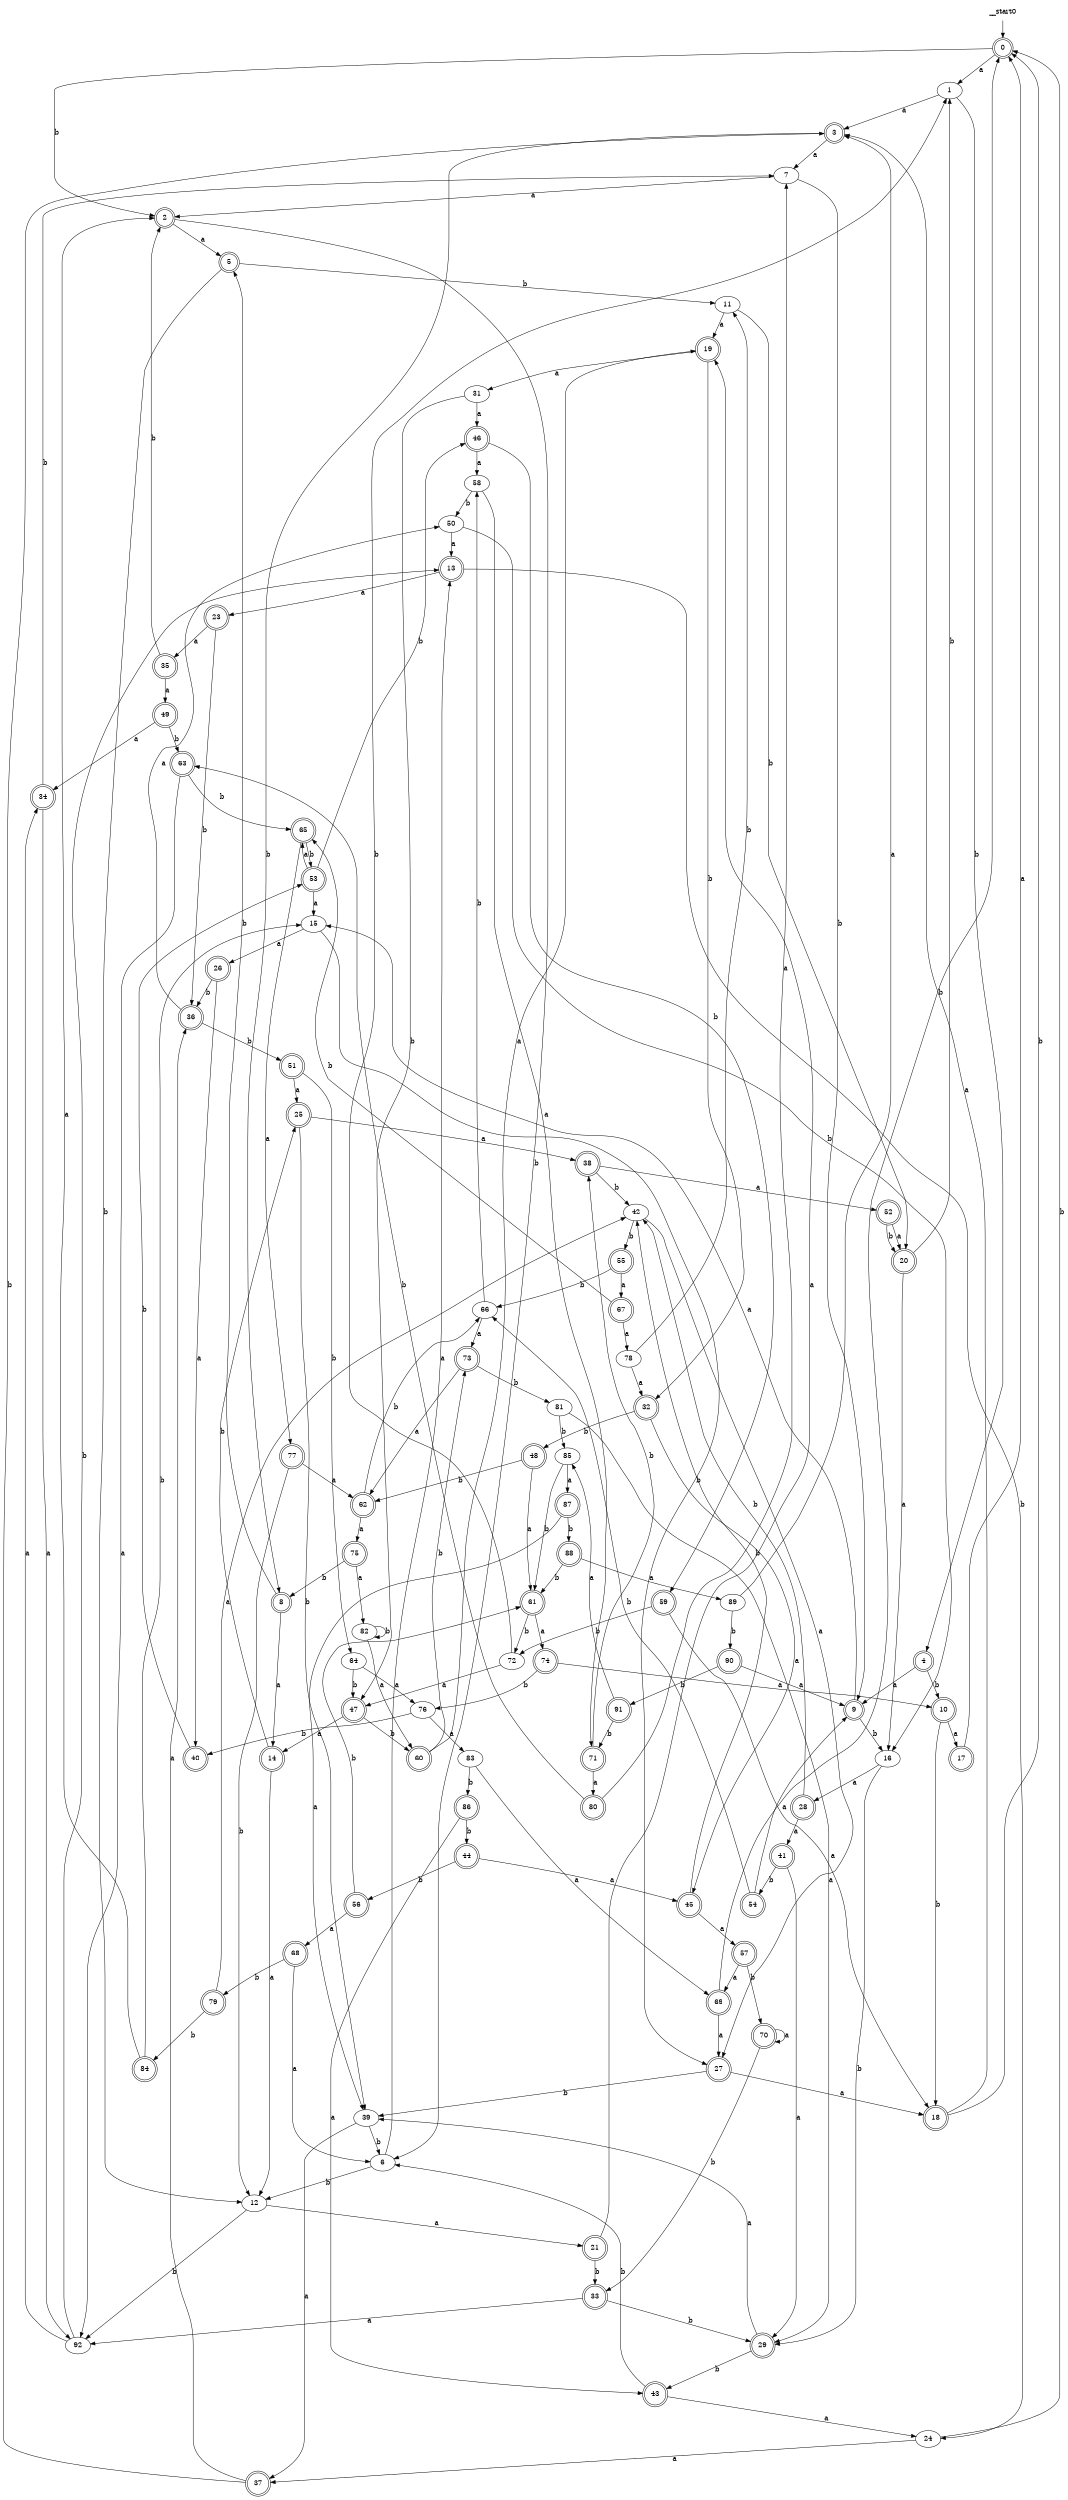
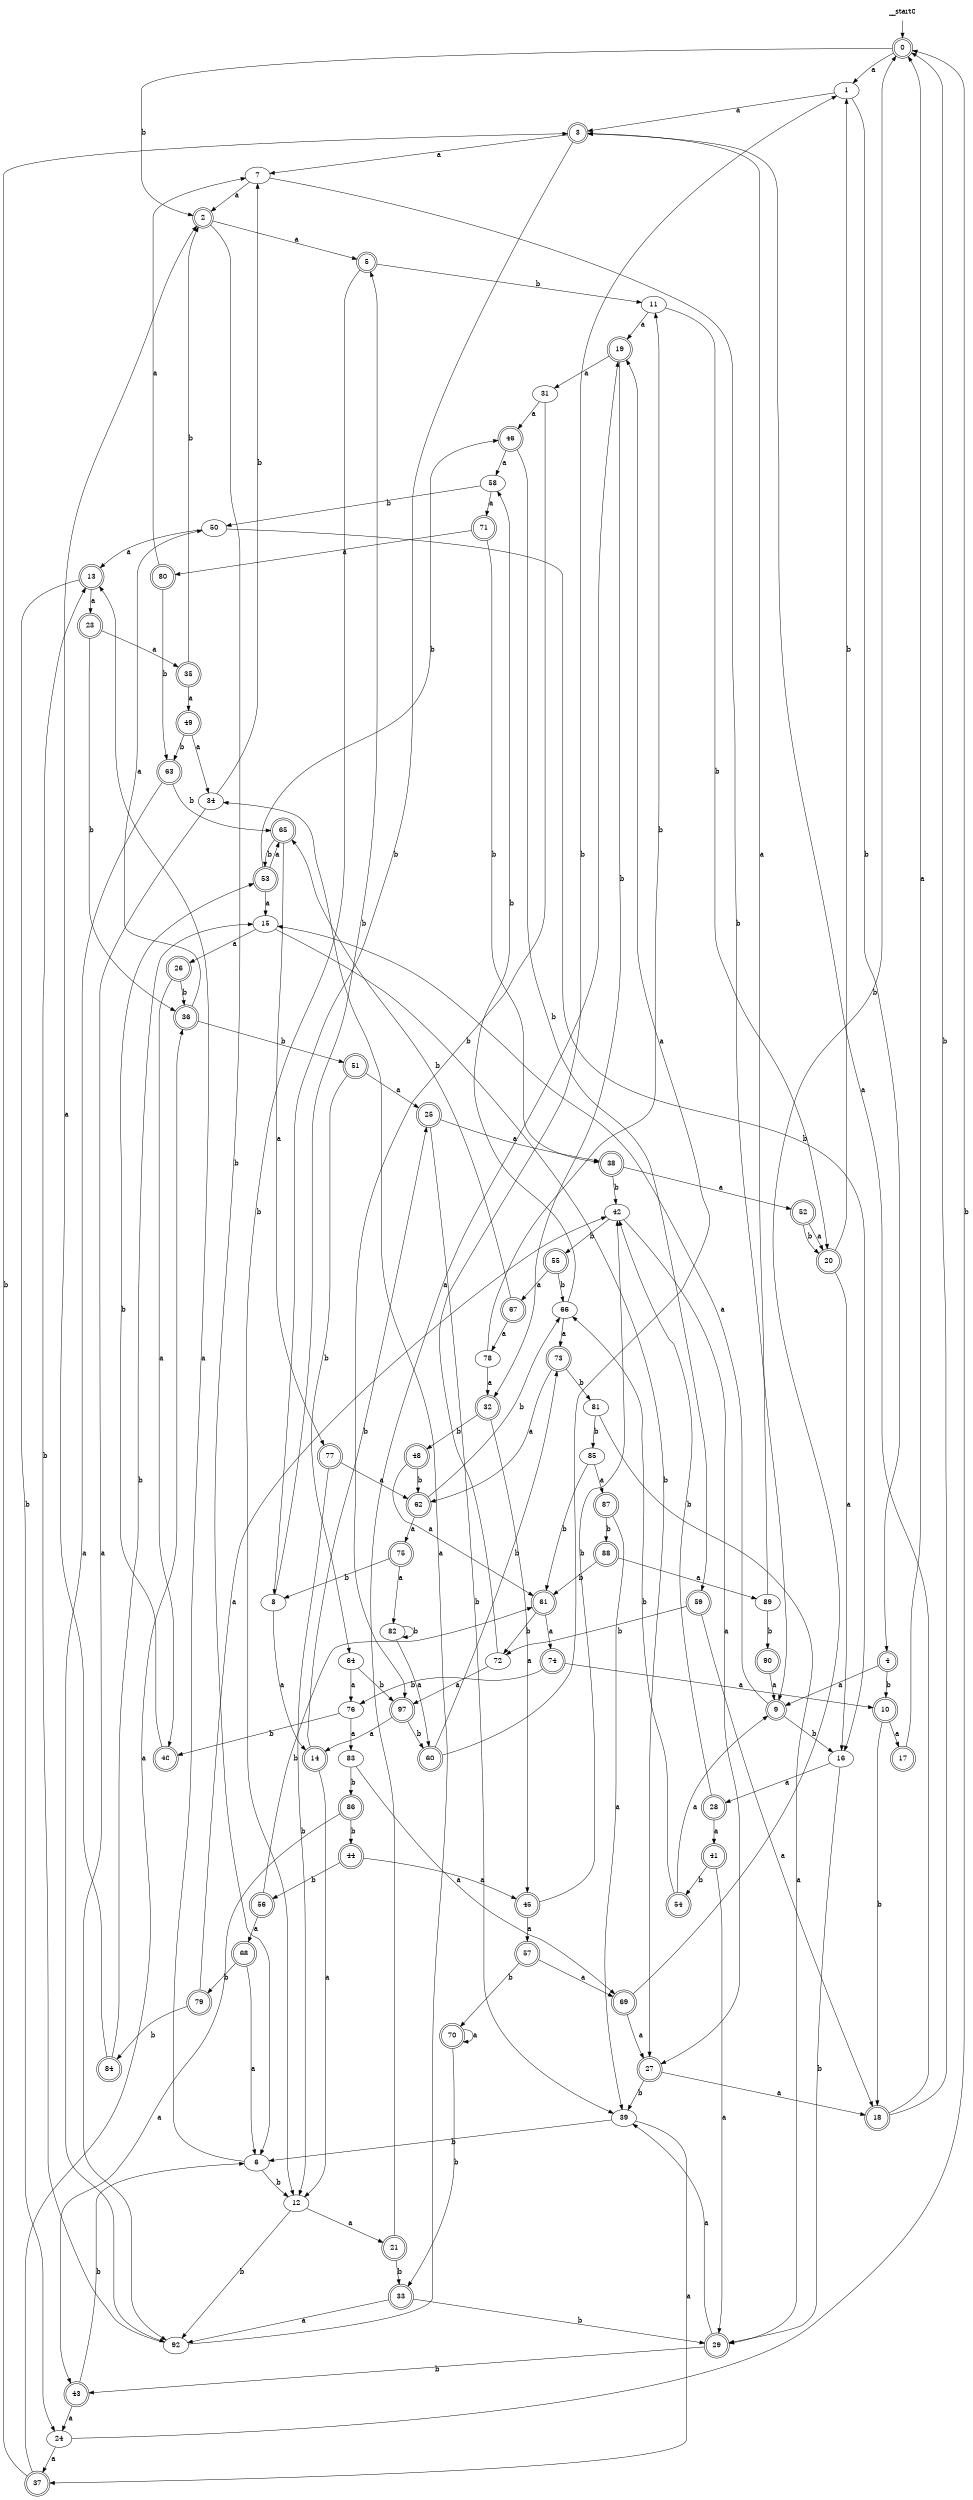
node "34": shape doublecircle -> ellipse
node "8": shape doublecircle -> ellipse
node "47": label "47" -> "97"
node "91": removed
